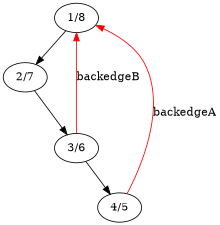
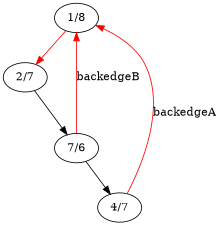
edge "1/8" -> "2/7": color black -> red
node "3/6": label "3/6" -> "7/6"
node "4/5": label "4/5" -> "4/7"
